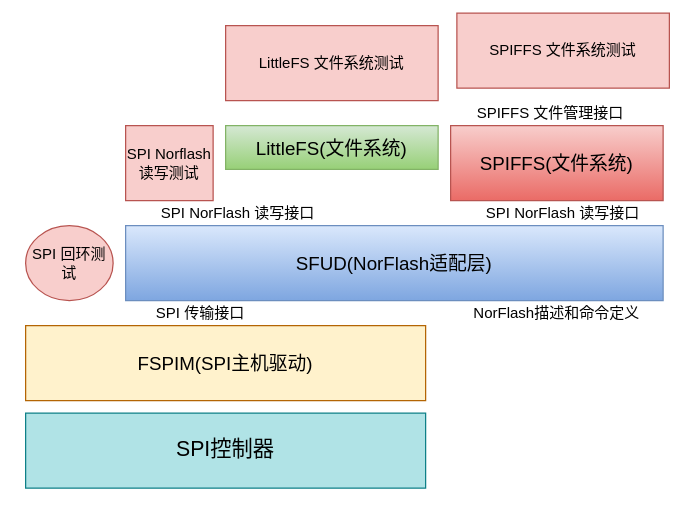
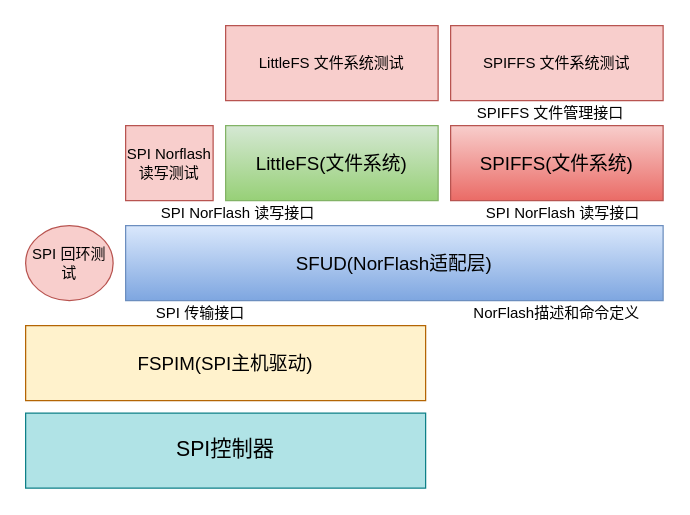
node "SPIFFS 文件系统测试": moved (563, 51) -> (557, 63)
node "LittleFS(文件系统)": size 213x44 -> 213x75
